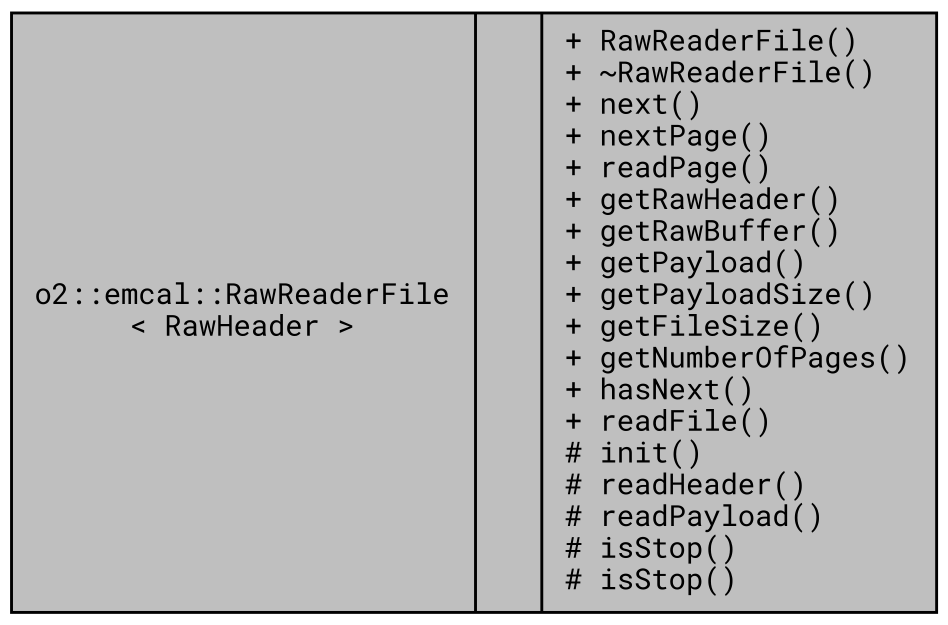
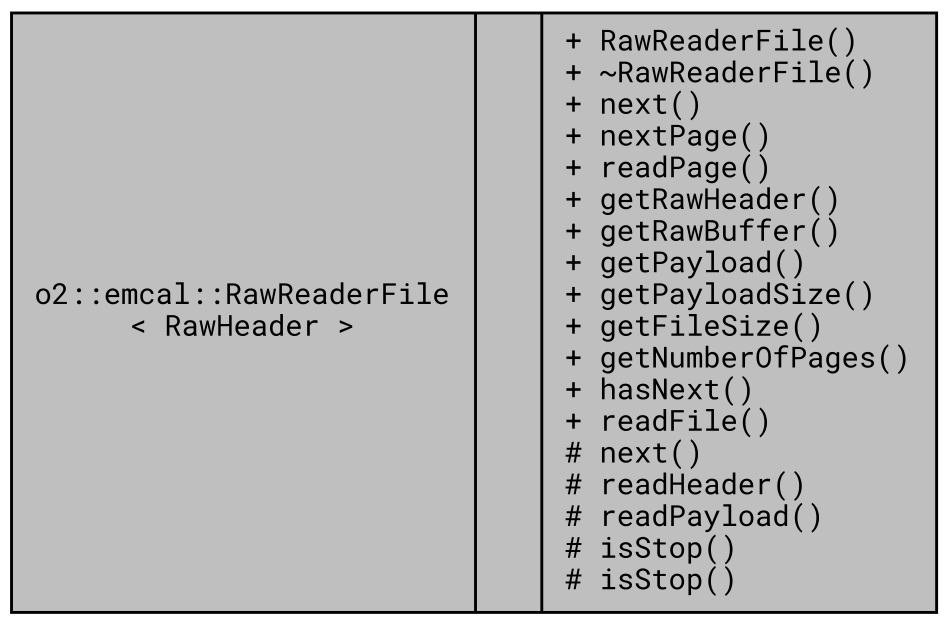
node "o2::emcal::RawReaderFile": text "# init()" -> "# next()"
